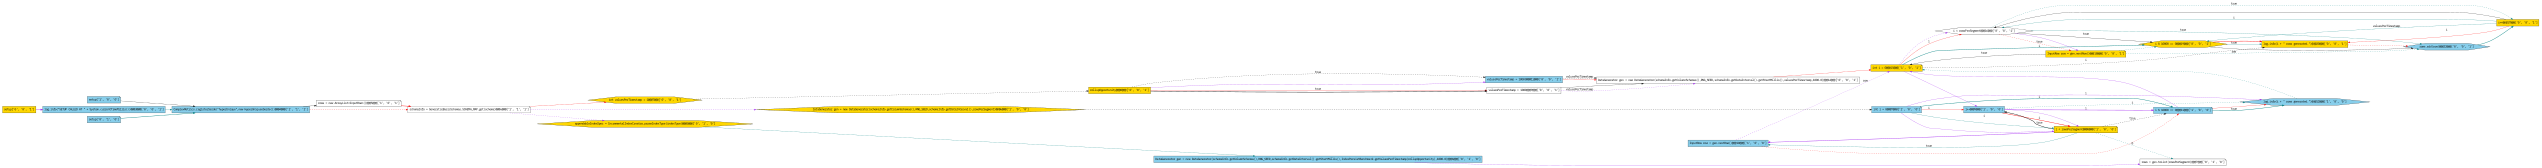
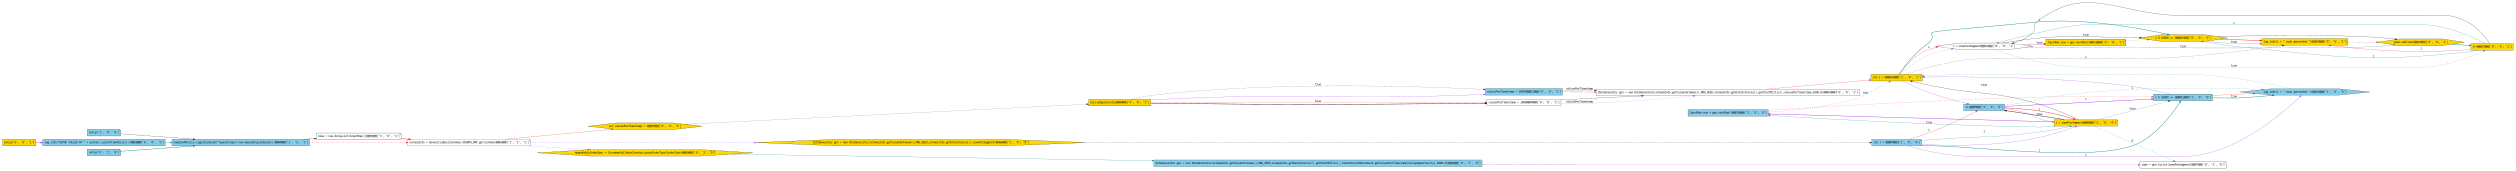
edge "i++@@@17@@@['0', '0', '1']" -> "i % 10000 == 0@@@19@@@['0', '0', '1']": label "valuesPerTimestamp" -> "i"
node "rows.add(row)@@@22@@@['0', '0', '1']": fillcolor skyblue -> gold
edge "InputRow row = gen.nextRow()@@@18@@@['0', '0', '1']" -> "rows.add(row)@@@22@@@['0', '0', '1']": removed, label "row"
edge "InputRow row = gen.nextRow()@@@18@@@['0', '0', '1']" -> "int i = 0@@@15@@@['1', '0', '1']": now "i < rowsPerSegment@@@8@@@['1', '0', '0']" -> "int i = 0@@@15@@@['1', '0', '1']"
